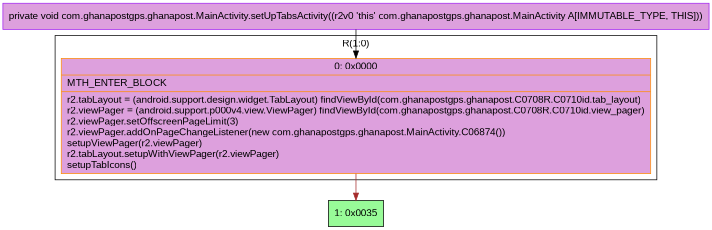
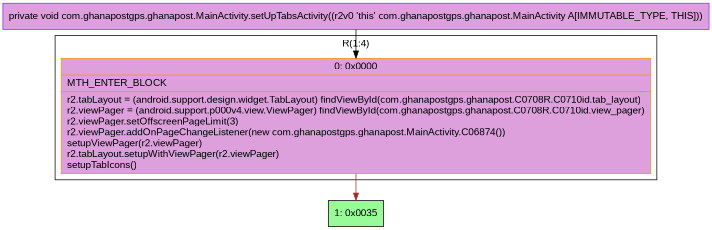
cluster "R(1:0)": label "R(1:0)" -> "R(1:4)"
